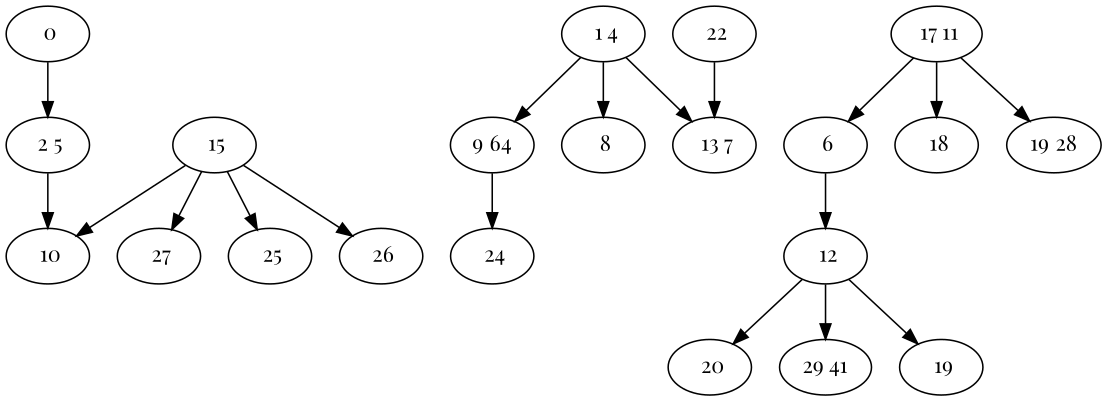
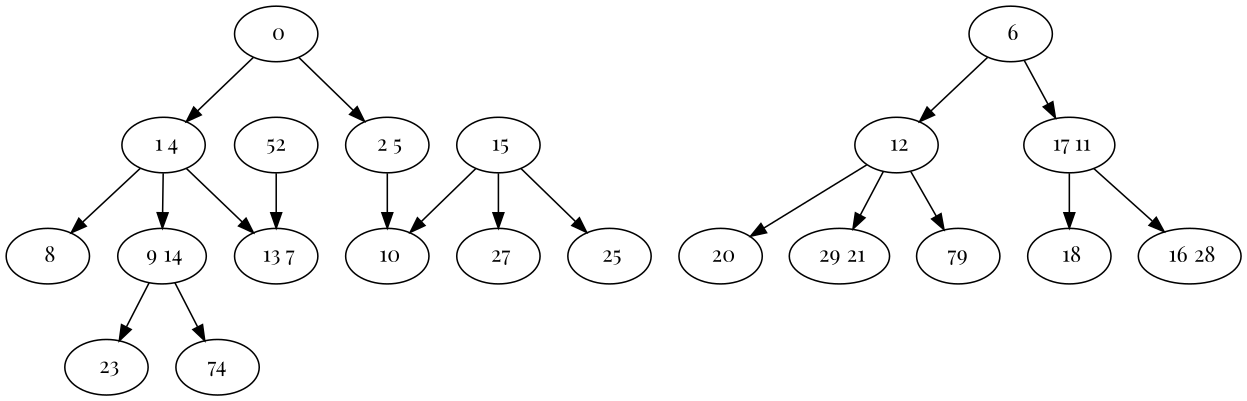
node "22": label "22" -> "52"
edge "0" -> "1 4": added
edge "17 11" -> "6": reversed
node "9 64": label "9 64" -> "9 14"
node "19 28": label "19 28" -> "16 28"
node "26": removed
node "24": label "24" -> "74"
node "23": added
node "29 41": label "29 41" -> "29 21"
node "19": label "19" -> "79"
